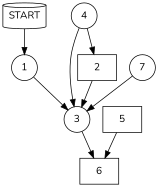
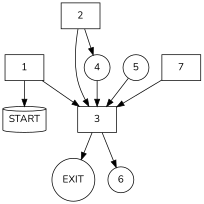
edge "START" -> "1": reversed
edge "4" -> "2": reversed
node "1": shape circle -> box
node "7": shape circle -> box
node "3": shape circle -> box
node "5": shape box -> circle
edge "5" -> "6": now "5" -> "3"
node "6": shape box -> circle
node "EXIT": added
